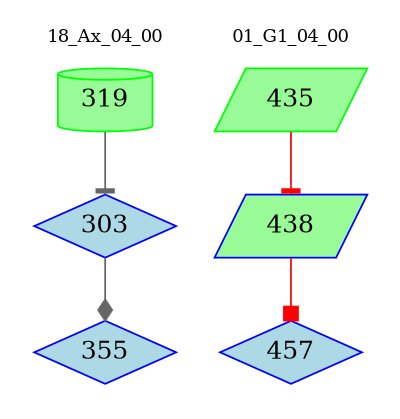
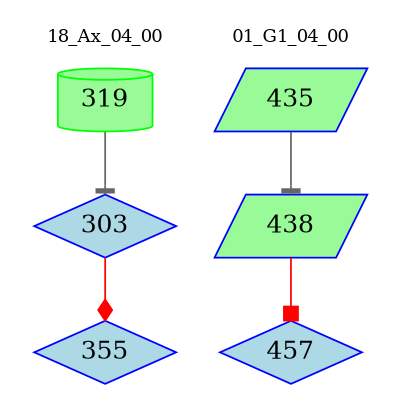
node "435": color green -> blue
edge "435" -> "438": color red -> gray40
edge "303" -> "355": color gray40 -> red
